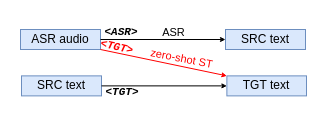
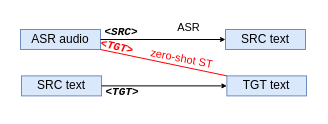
node "<ASR>": label "<ASR>" -> "<SRC>"
node "ASR": moved (174, 33) -> (189, 28)
edge "ASR audio" -> "TGT text": arrowhead classic -> none
